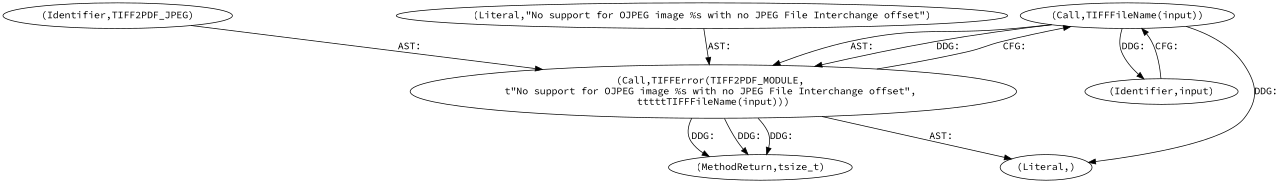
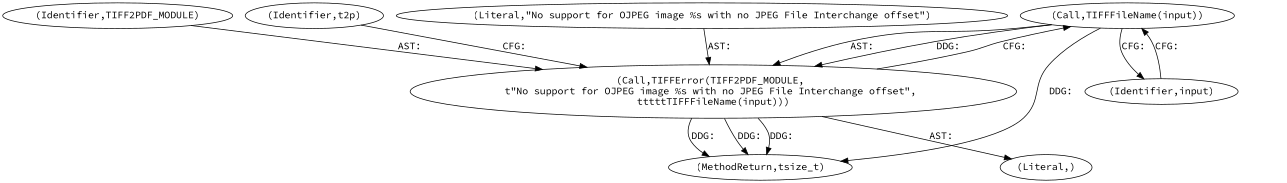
node "(Identifier,TIFF2PDF_JPEG)": label "(Identifier,TIFF2PDF_JPEG)" -> "(Identifier,TIFF2PDF_MODULE)"
node "(Identifier,t2p)": added
edge "(Call,TIFFFileName(input))" -> "(Identifier,input)": label "DDG: " -> "CFG: "
edge "(Call,TIFFFileName(input))" -> "(Literal,)": now "(Call,TIFFFileName(input))" -> "(MethodReturn,tsize_t)"
